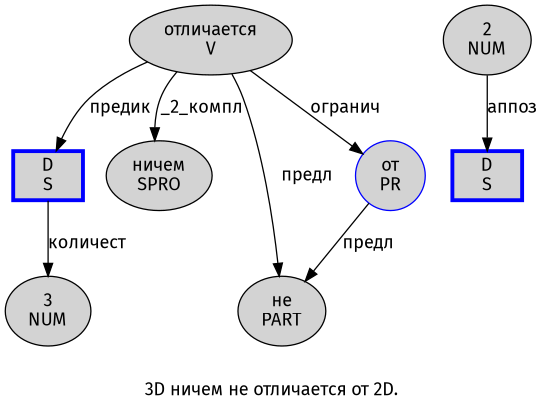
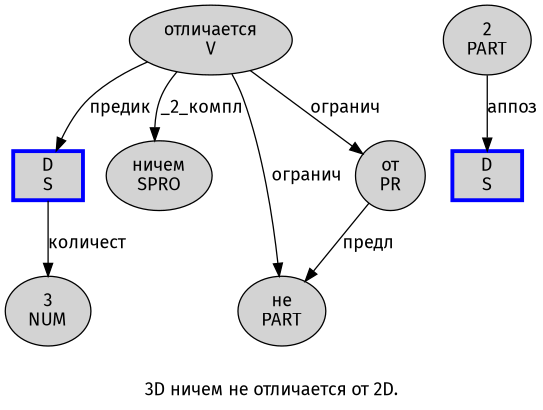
node "2 NUM": label "2 NUM" -> "2 PART"
edge "отличается V" -> "не PART": label "предл" -> "огранич"
node "от PR": color blue -> black
